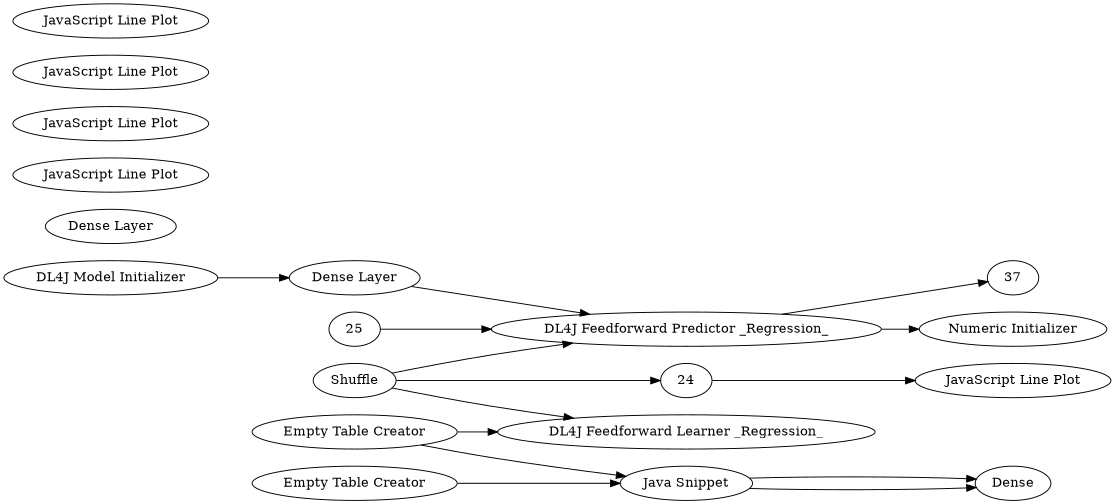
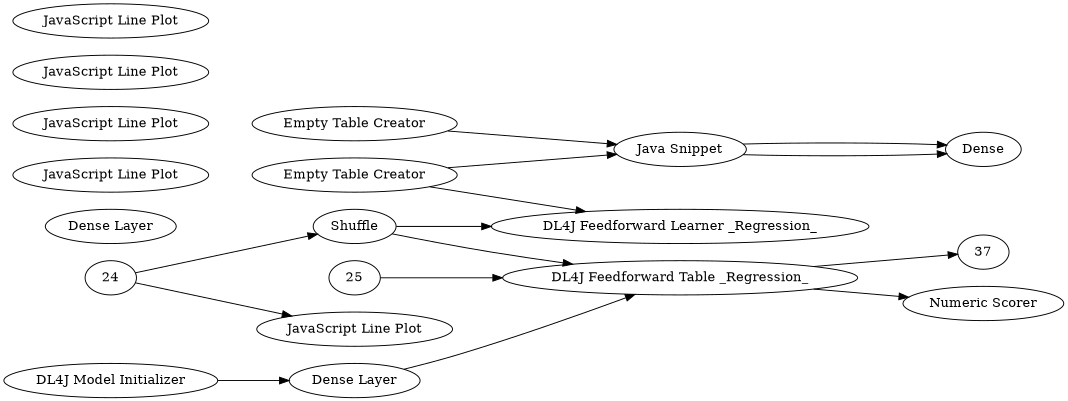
node "DL4J Feedforward Predictor _Regression_": label "DL4J Feedforward Predictor _Regression_" -> "DL4J Feedforward Table _Regression_"
node "Numeric Initializer": label "Numeric Initializer" -> "Numeric Scorer"
edge "Shuffle" -> "24": reversed
